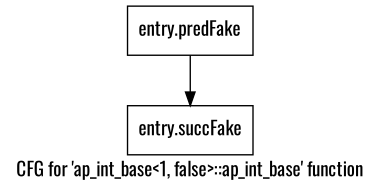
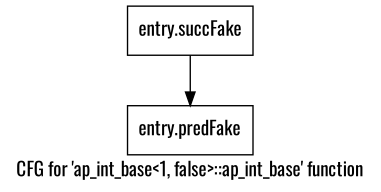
edge "entry.predFake" -> "entry.succFake": reversed
